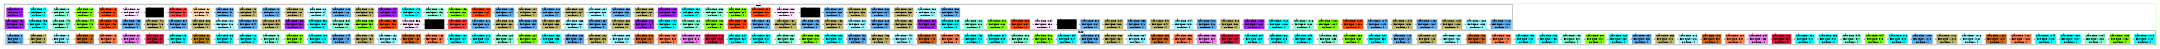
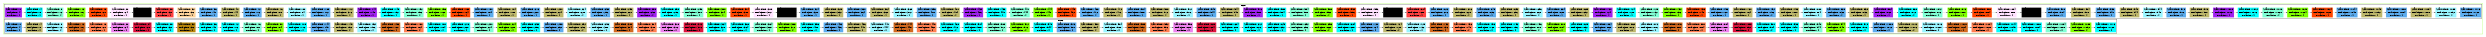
node "Start Time : 400": added
node "Start Time : 760": text "End Duration : 764" -> "End Time : 764"
